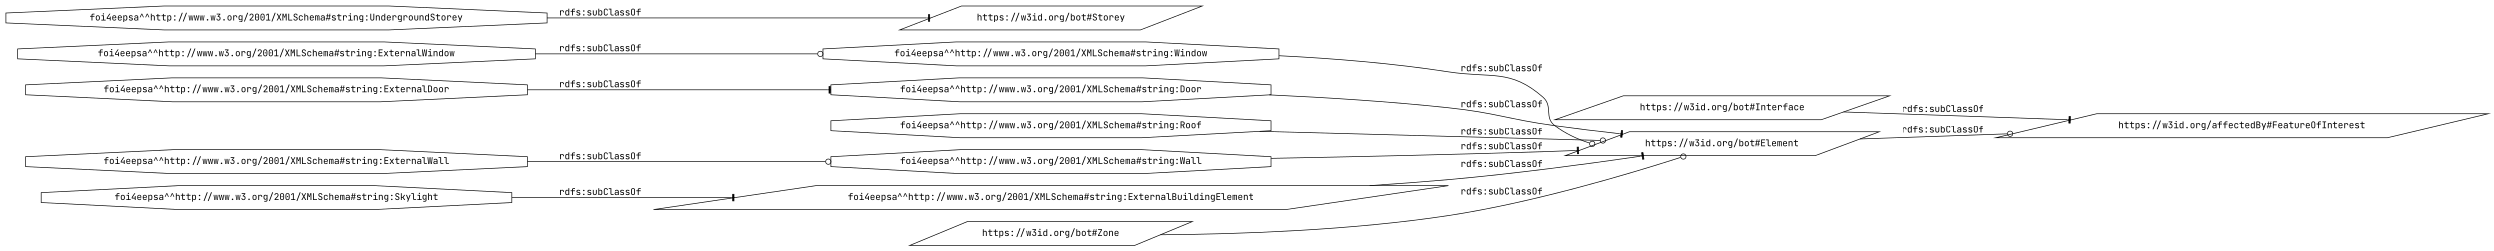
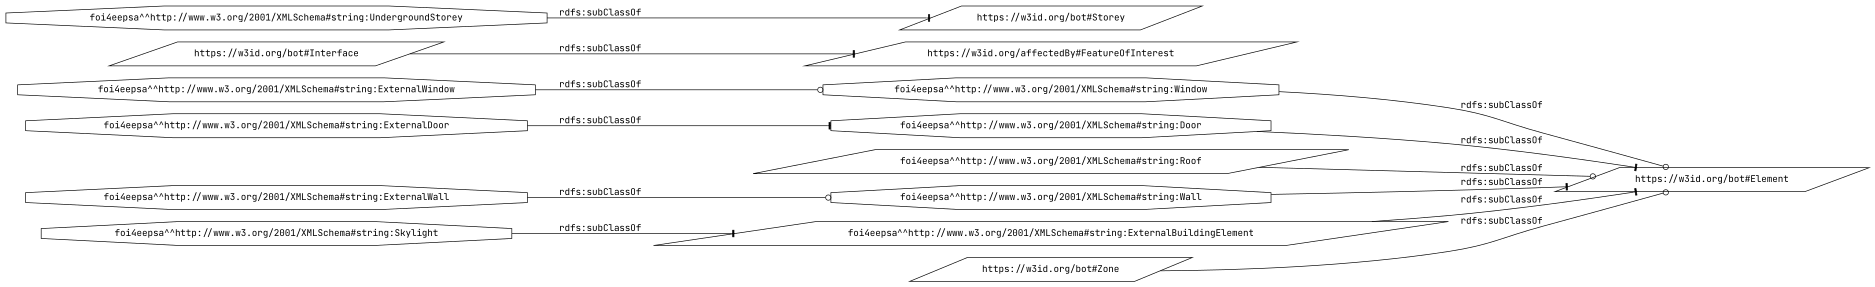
node "foi4eepsa^^http://www.w3.org/2001/XMLSchema#string:Roof": shape octagon -> parallelogram
edge "https://w3id.org/bot#Element" -> "https://w3id.org/affectedBy#FeatureOfInterest": removed, label "rdfs:subClassOf"
